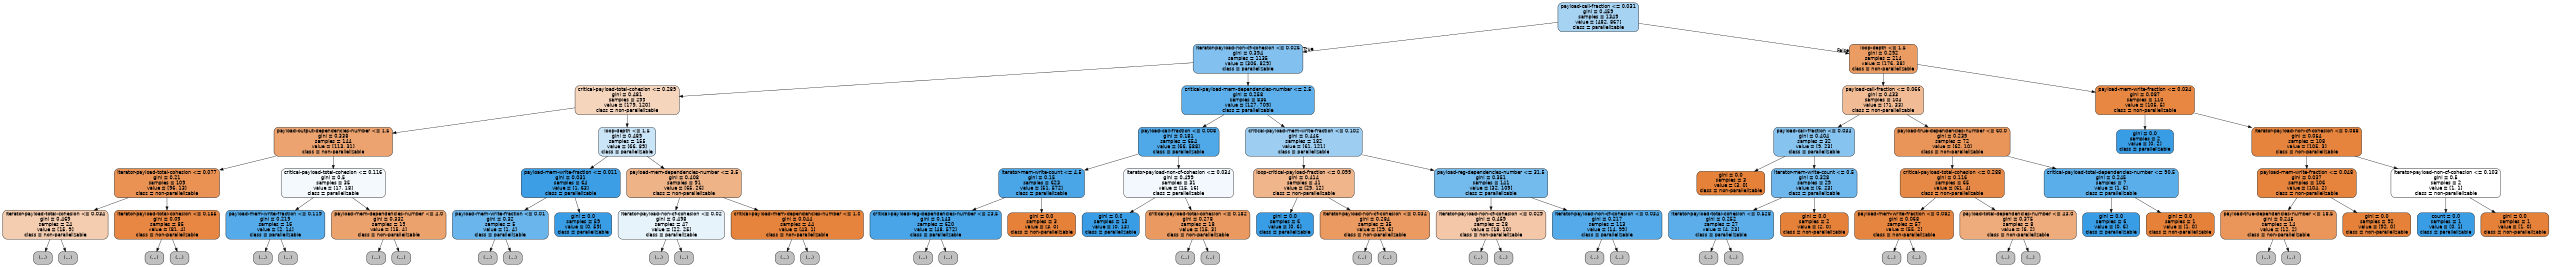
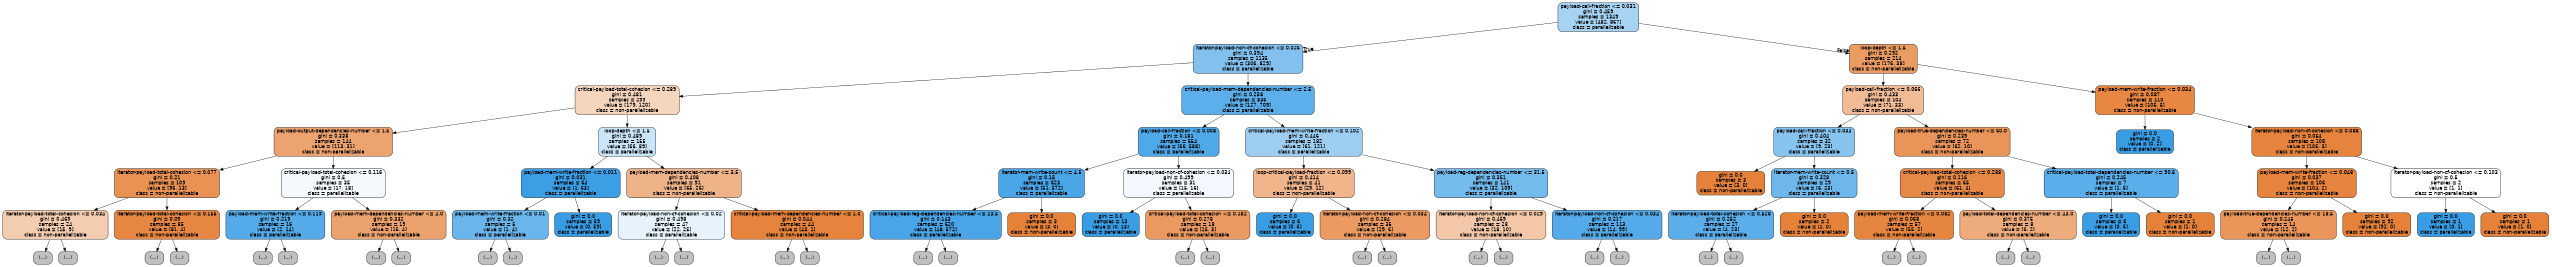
node "count = 0.0 samples = 1 value = [0, 1] class = parallelizable": label "count = 0.0 samples = 1 value = [0, 1] class = parallelizable" -> "gini = 0.0 samples = 1 value = [0, 1] class = parallelizable"
